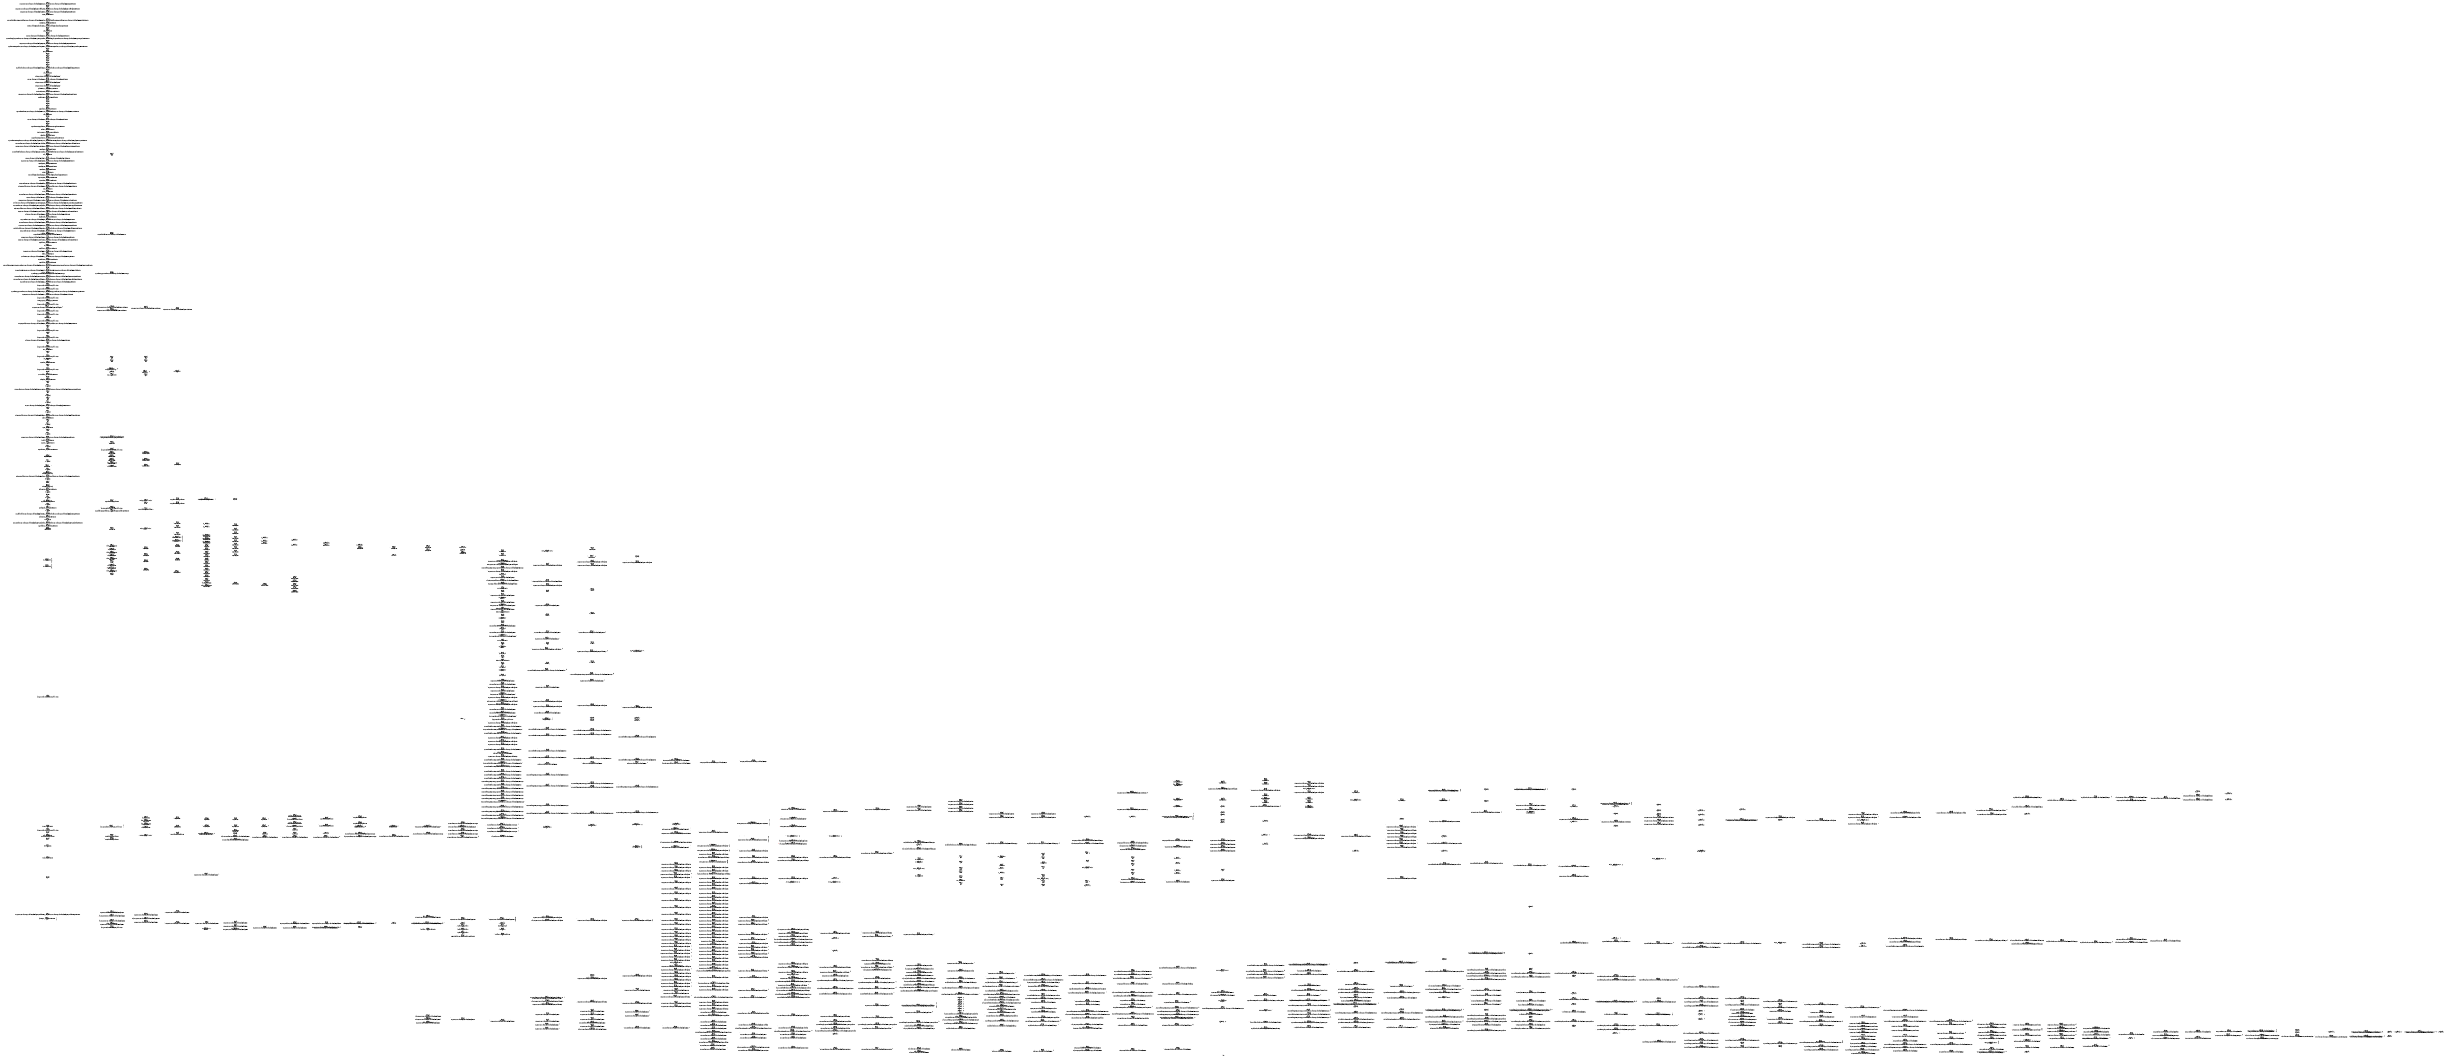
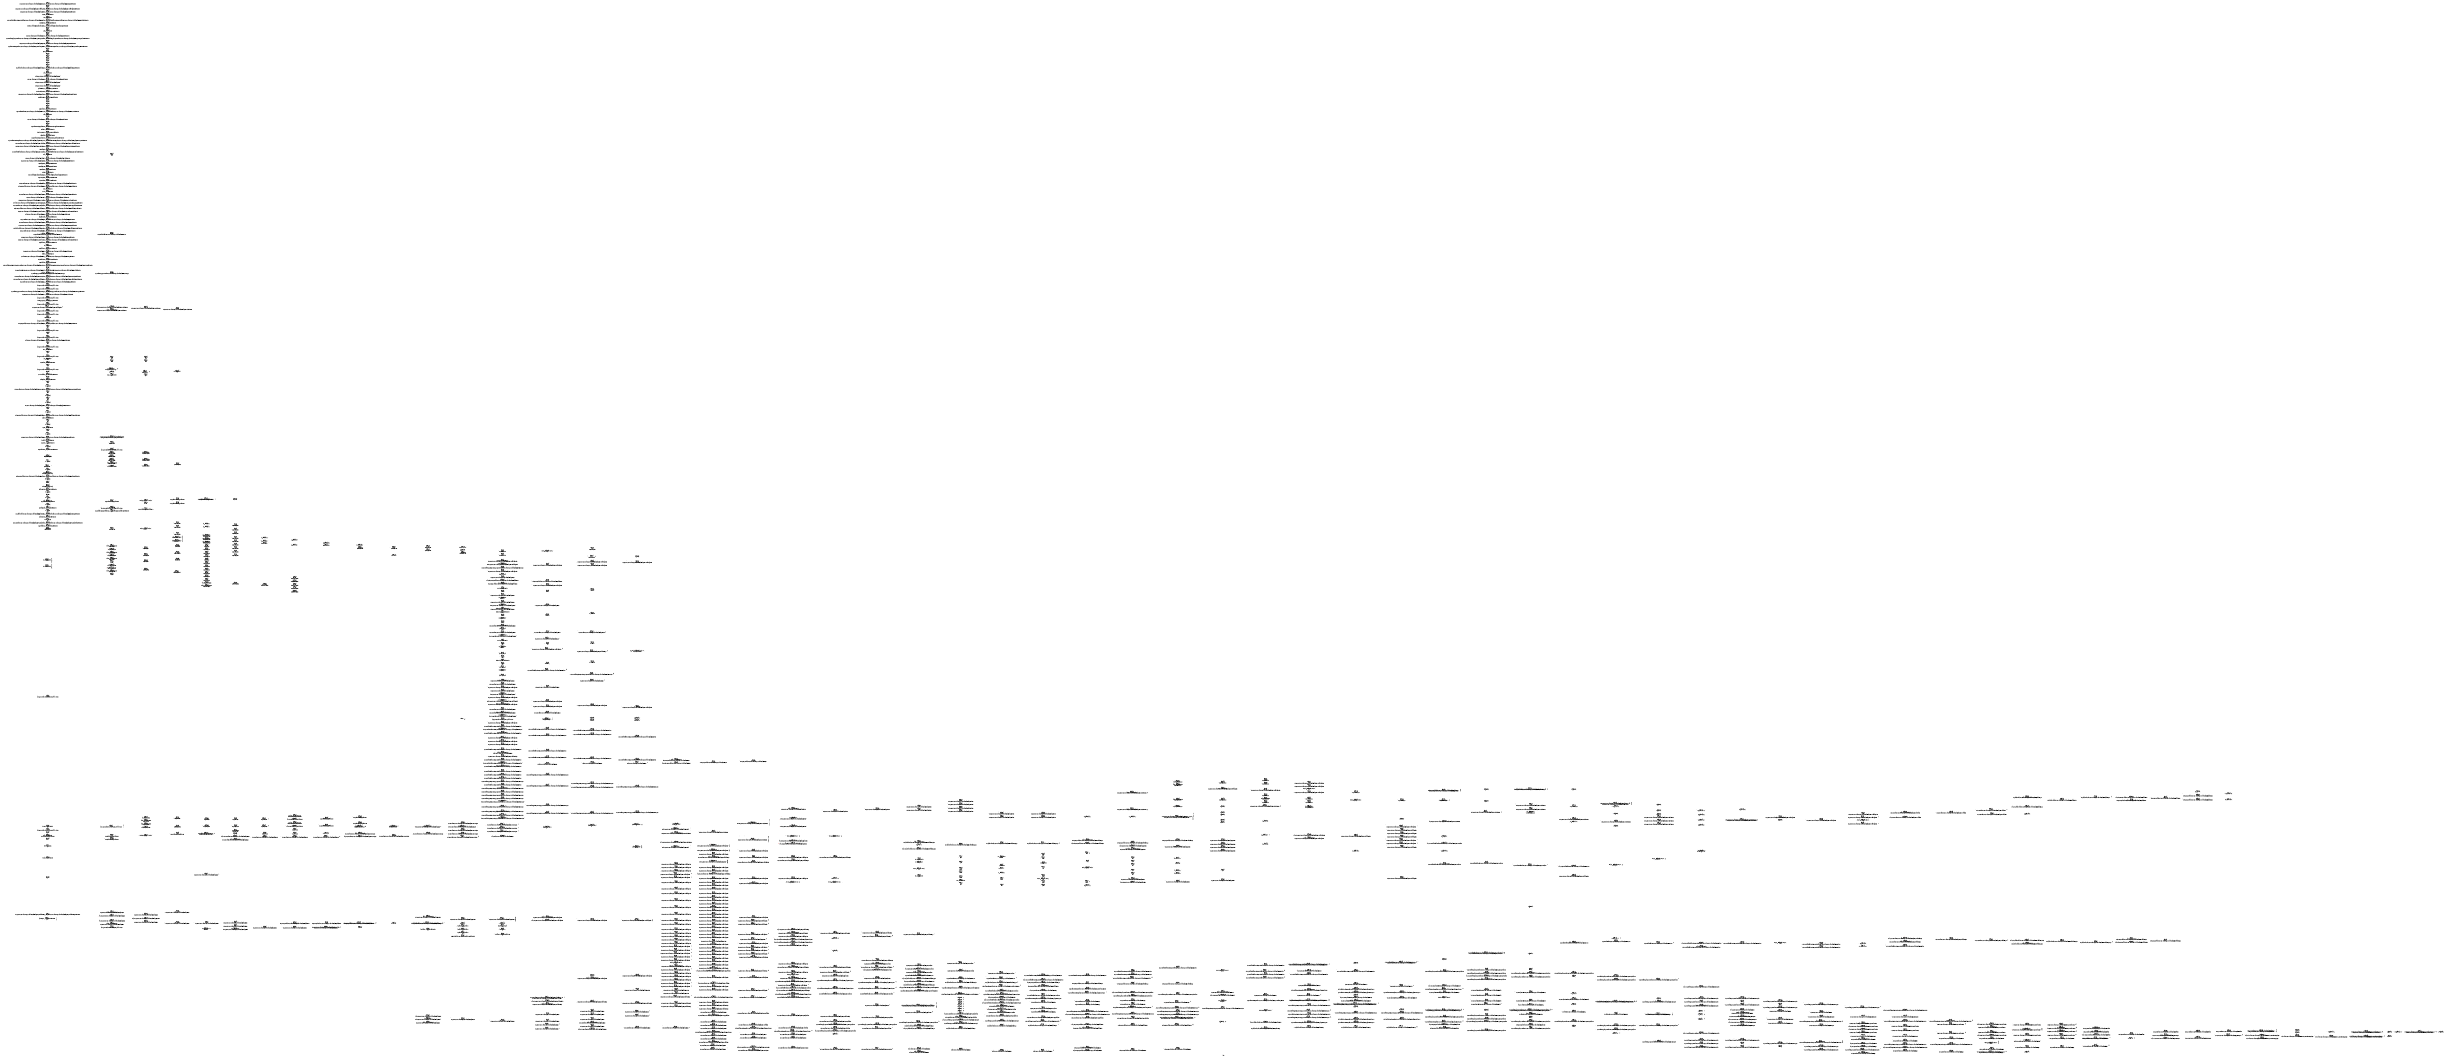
node "NodeID: 105": added
node "NodeID: 375": removed
node "NodeID: 950": removed
